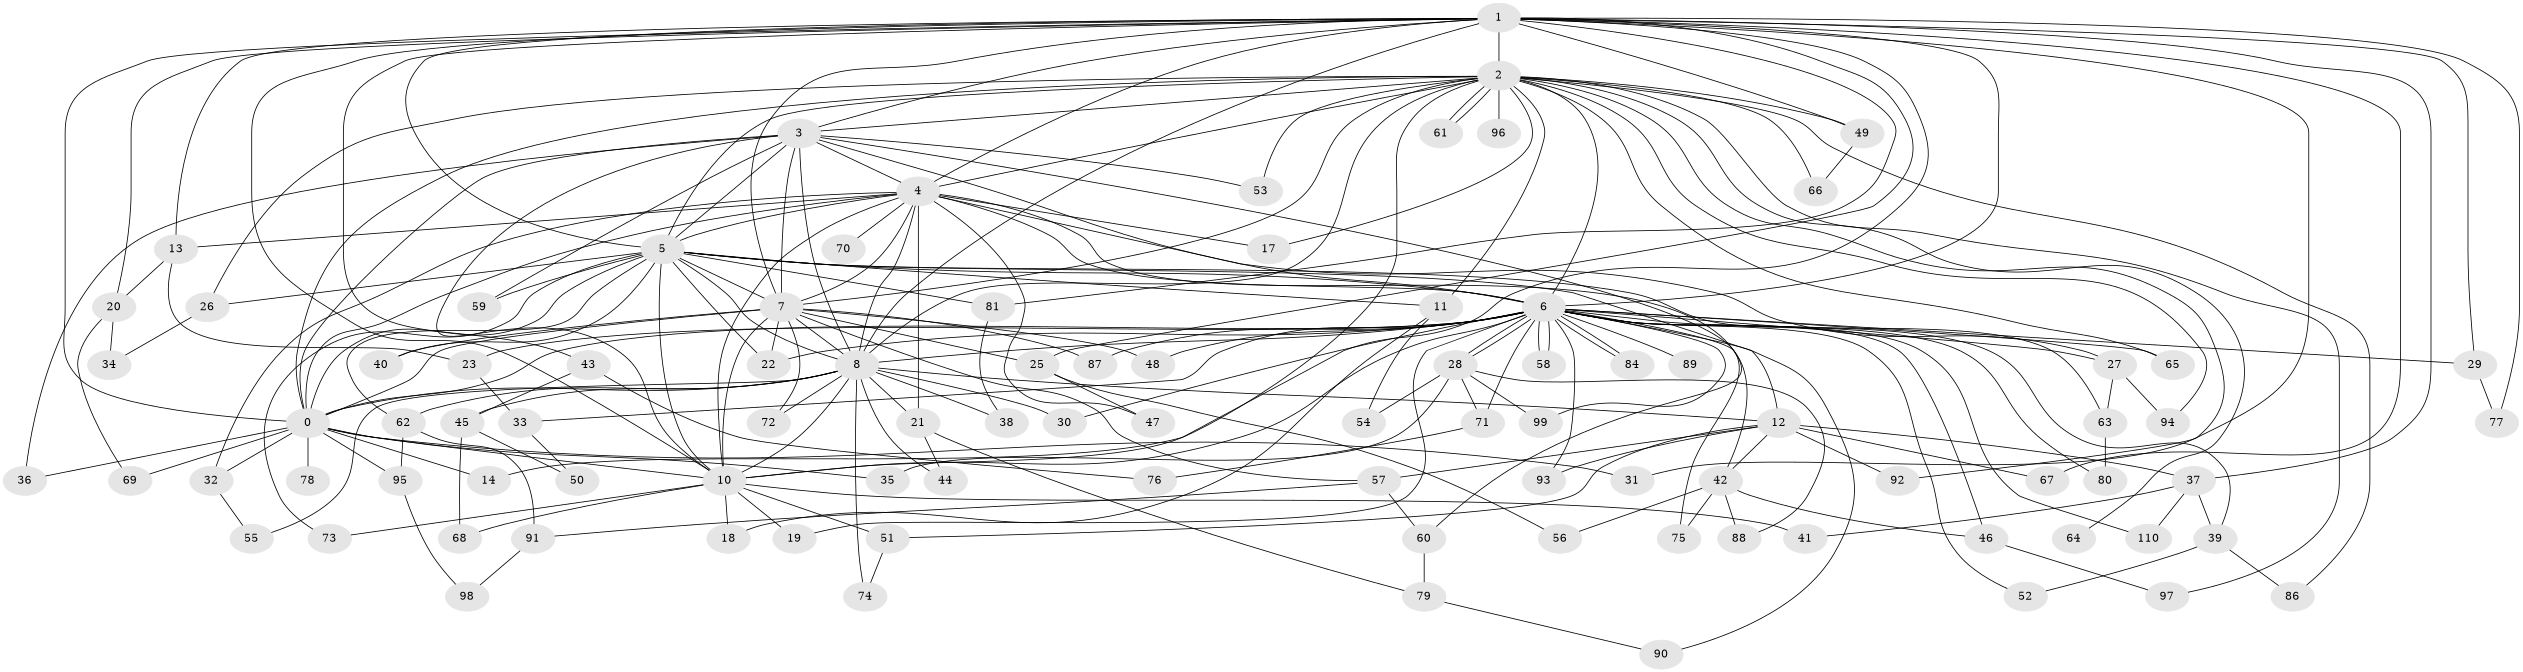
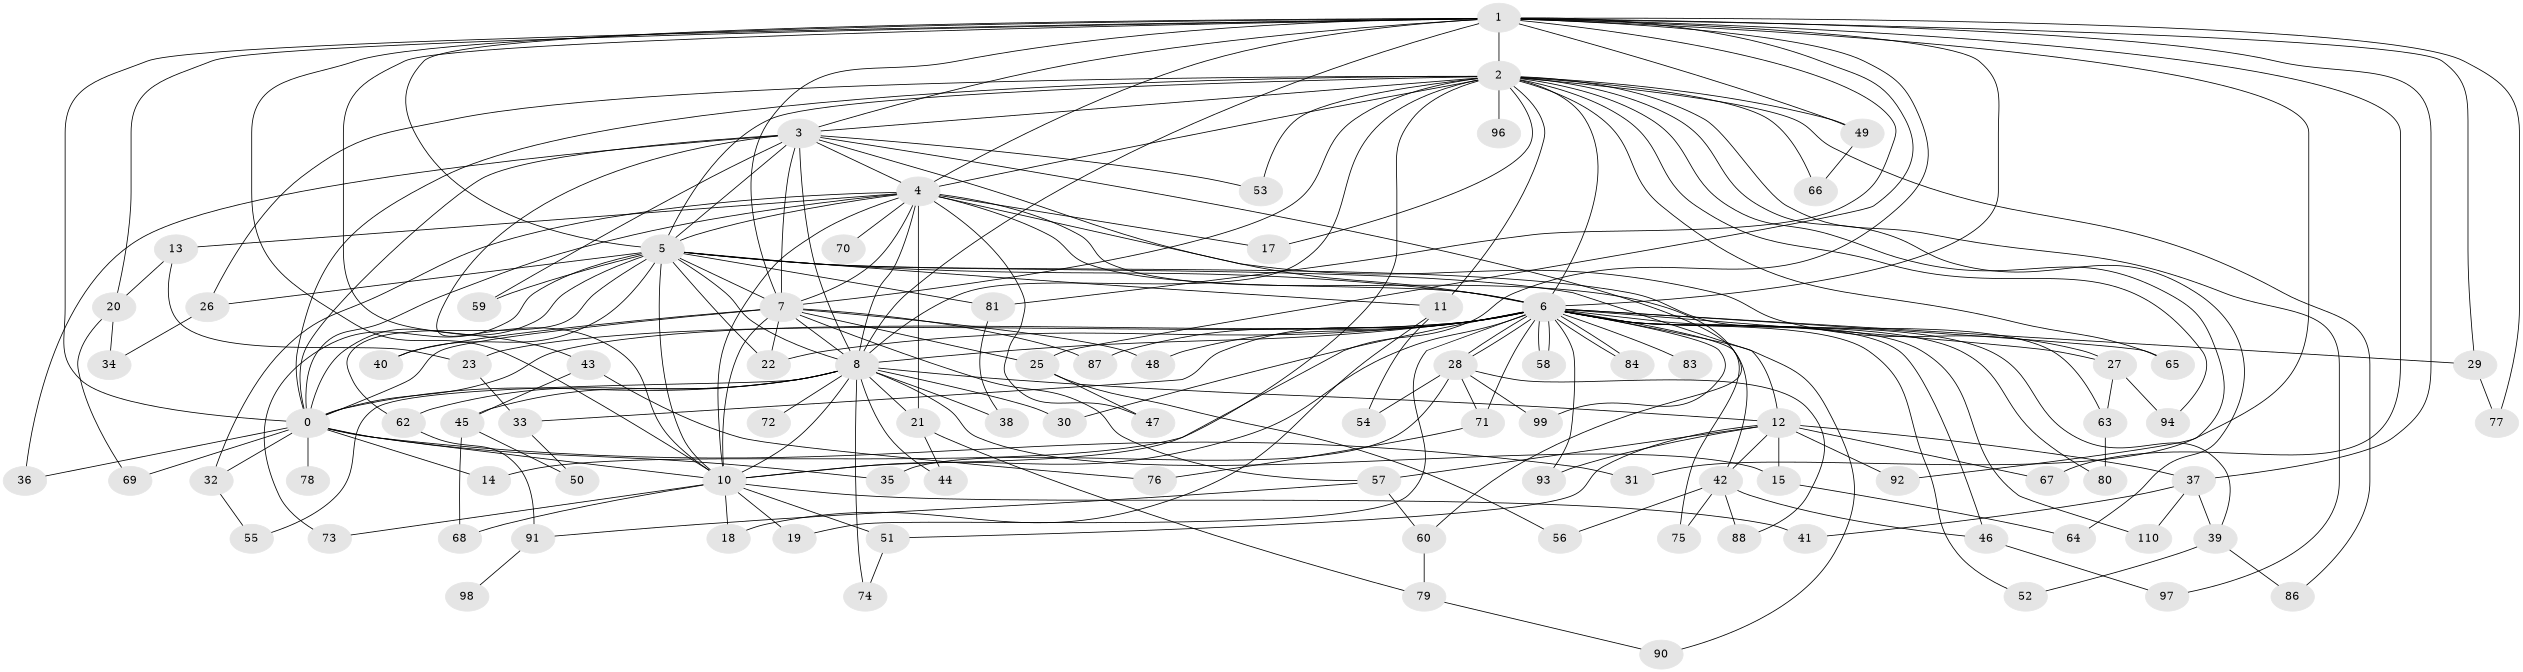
edge "1" -- "13": removed
node "61": removed
node "89": label "89" -> "83"
edge "7" -- "72": removed
node "95": removed
node "15": added
